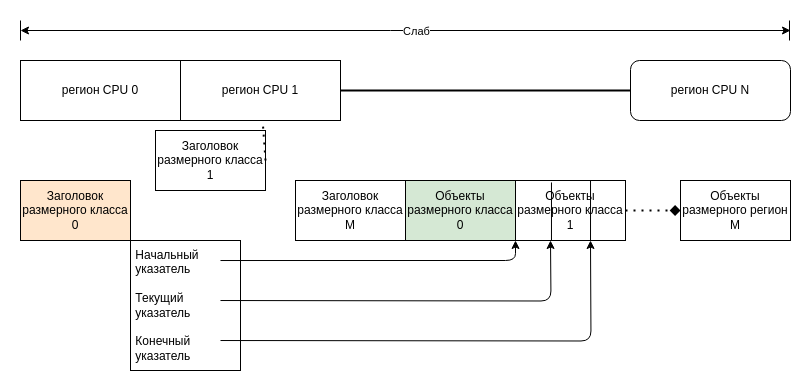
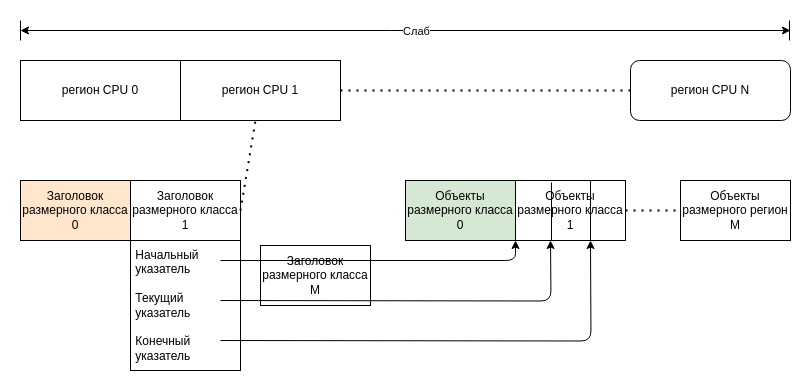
edge "регион CPU 1" -- "регион CPU N": style solid -> dashed
node "Заголовок размерного класса 1": moved (211, 161) -> (186, 211)
node "Заголовок размерного класса M": moved (351, 211) -> (316, 276)
edge "Объекты размерного класса 1" -> "Объекты размерного регион M": arrowhead diamond -> none
